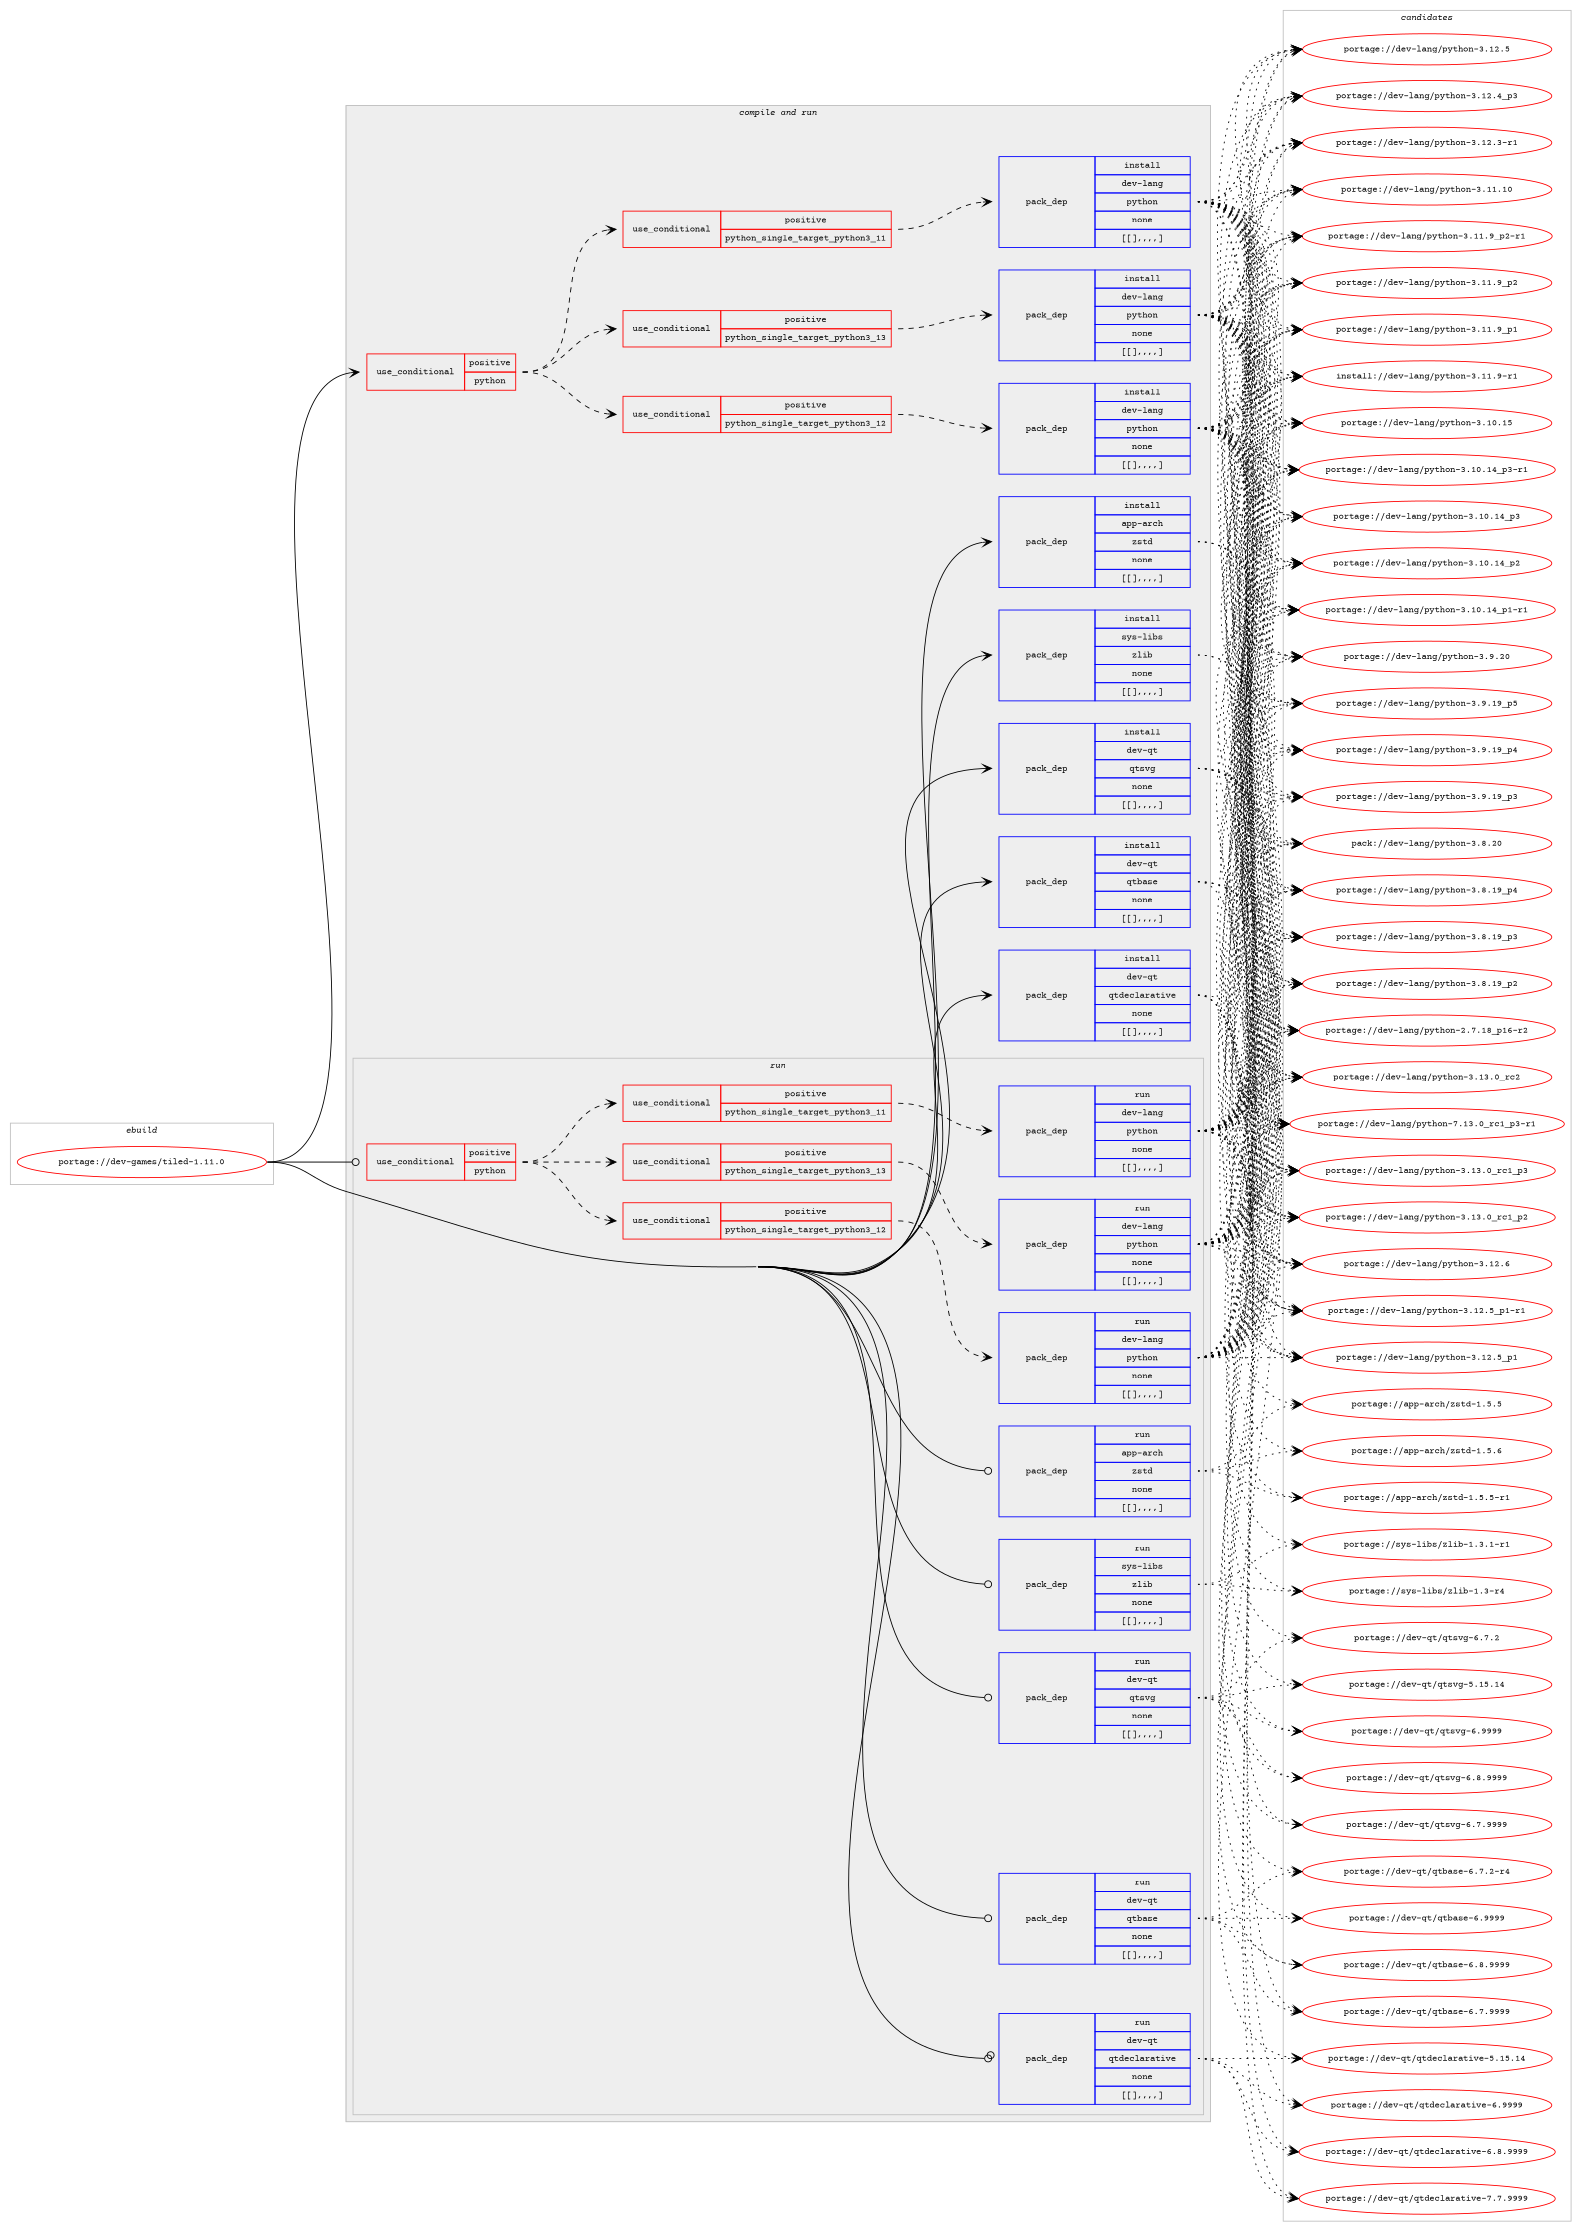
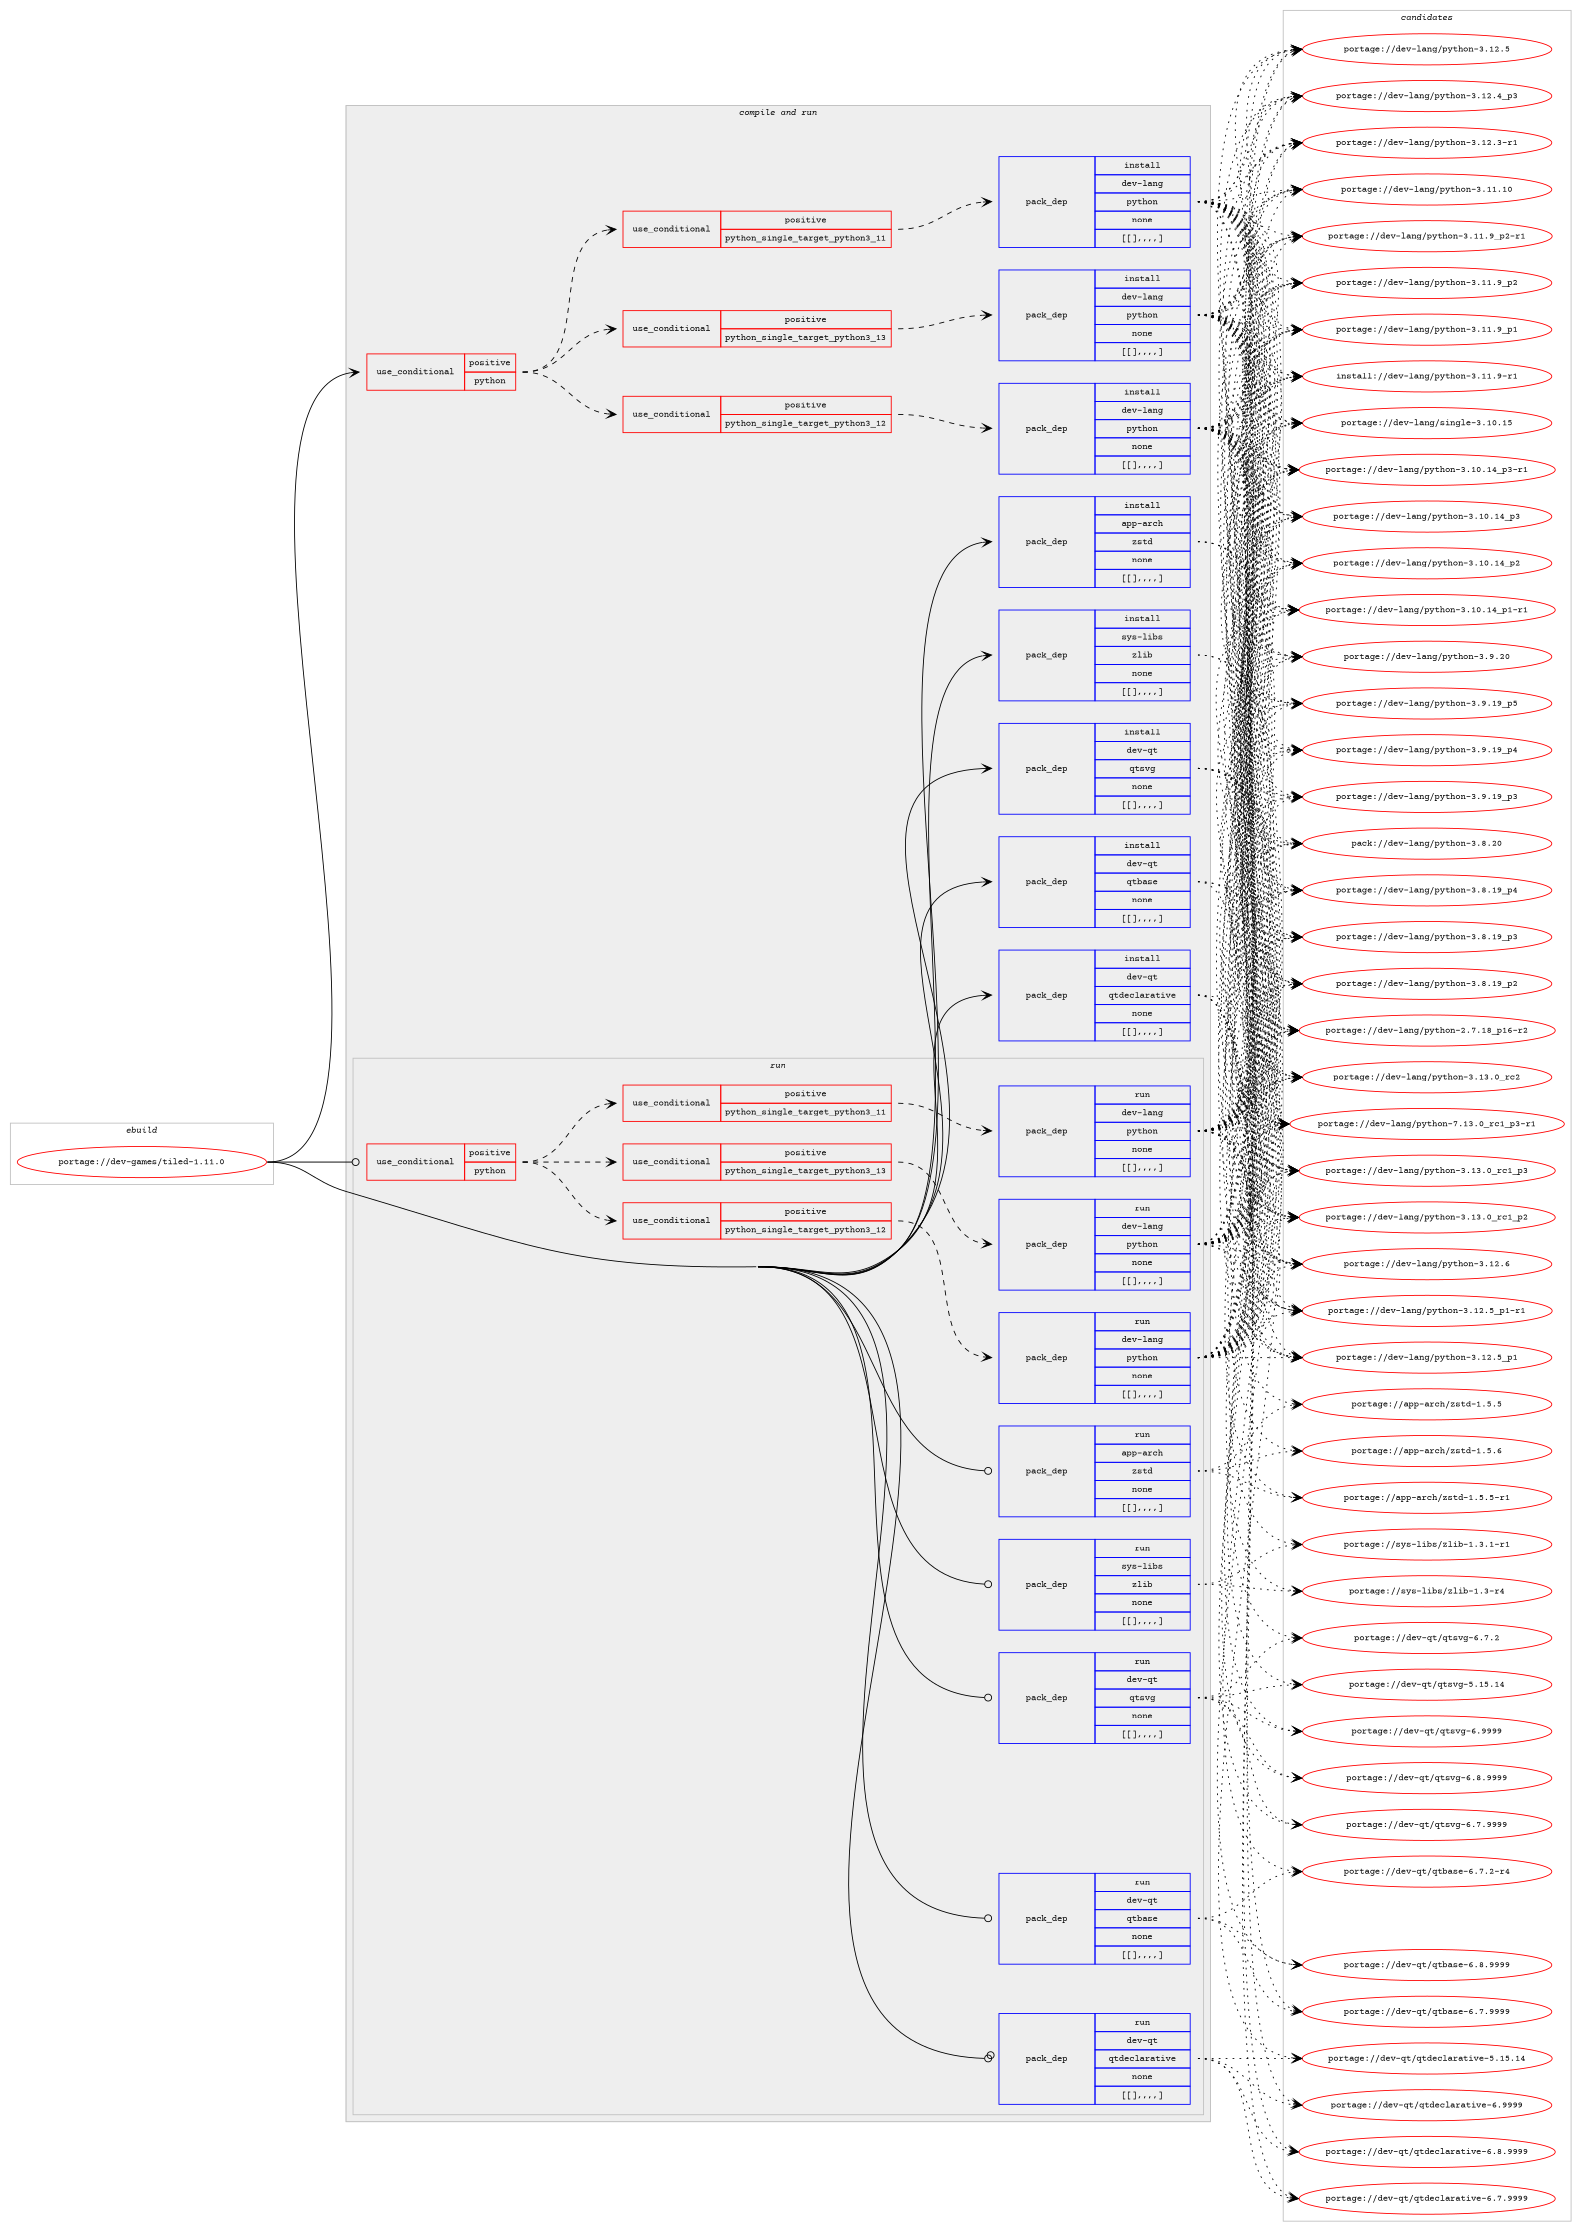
node "portage://dev-lang/python-3.10.15": label "portage://dev-lang/python-3.10.15" -> "portage://dev-lang/single-3.10.15"
node "portage://dev-qt/qtbase-6.9999": removed
node "portage://dev-qt/qtdeclarative-7.7.9999": label "portage://dev-qt/qtdeclarative-7.7.9999" -> "portage://dev-qt/qtdeclarative-6.7.9999"
